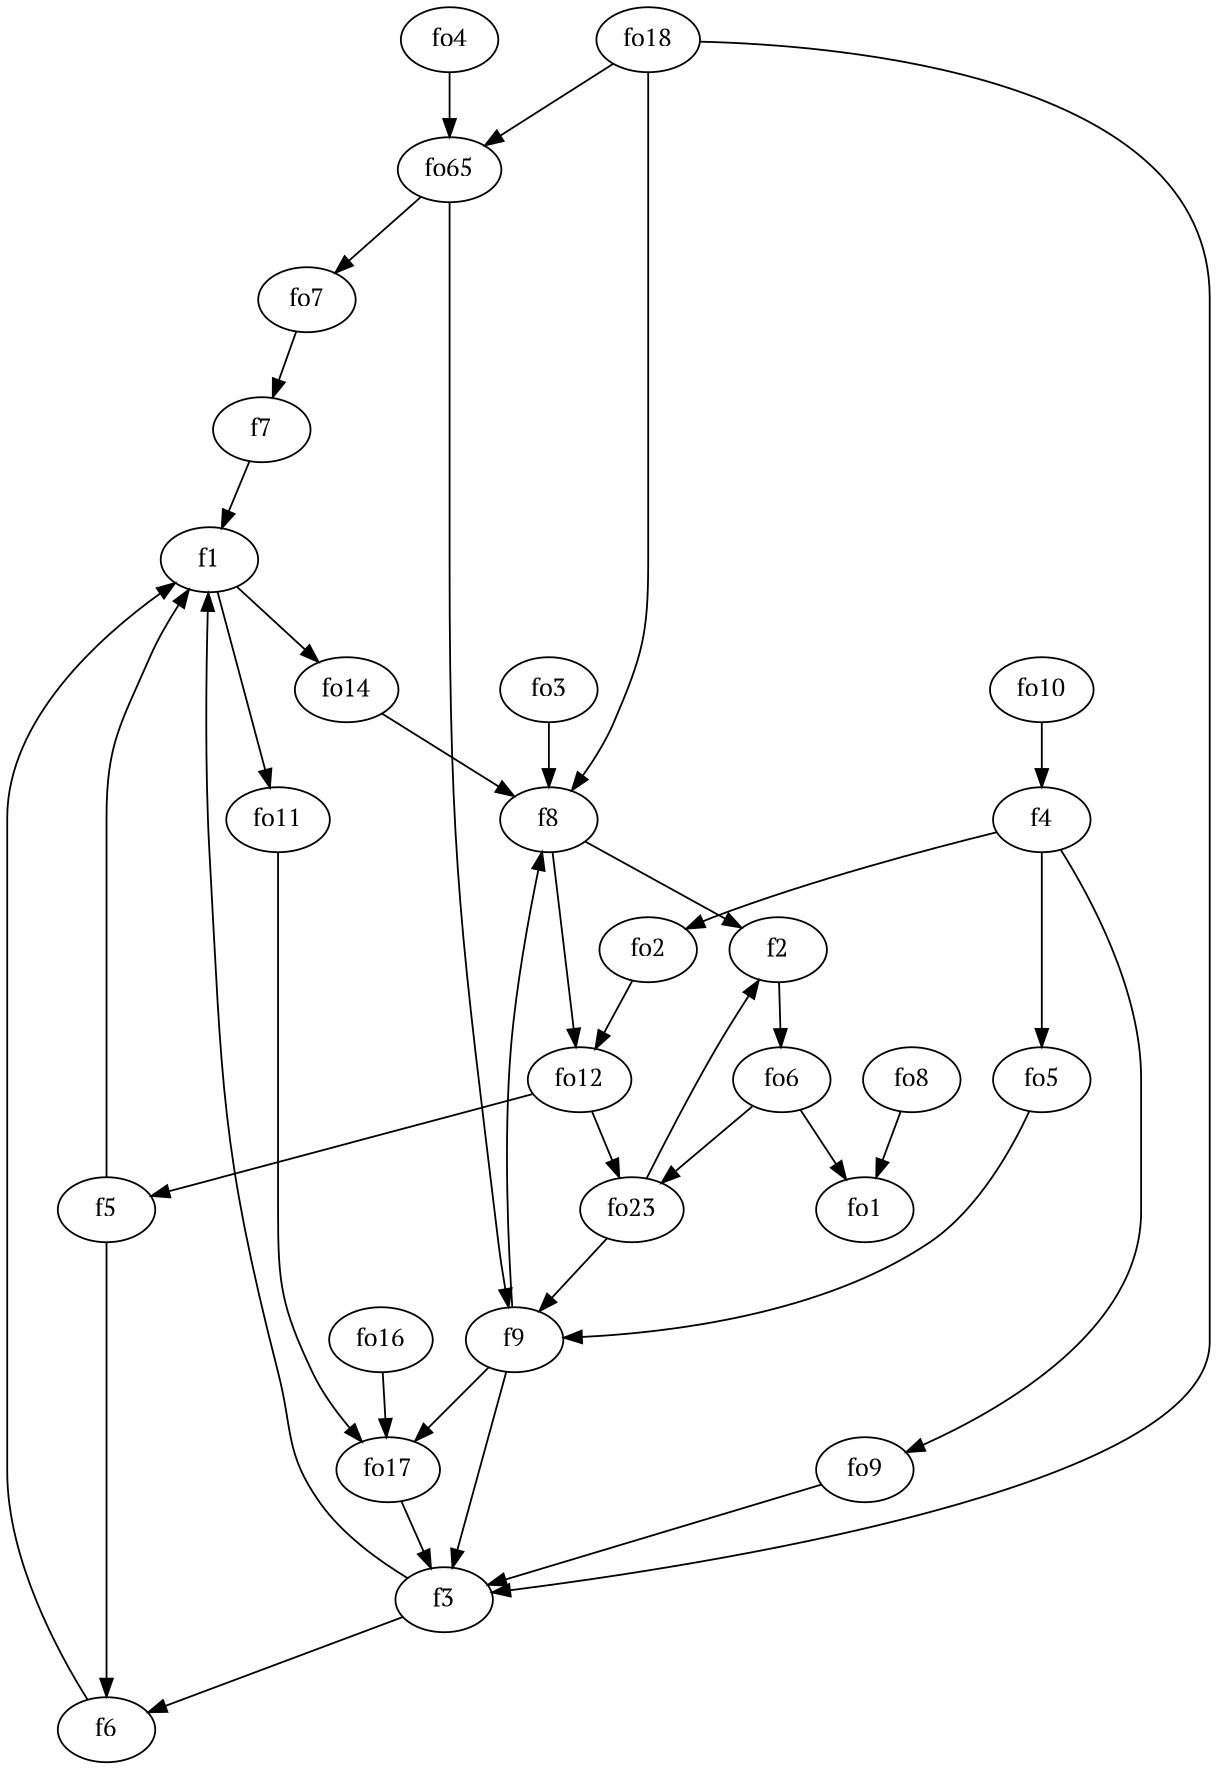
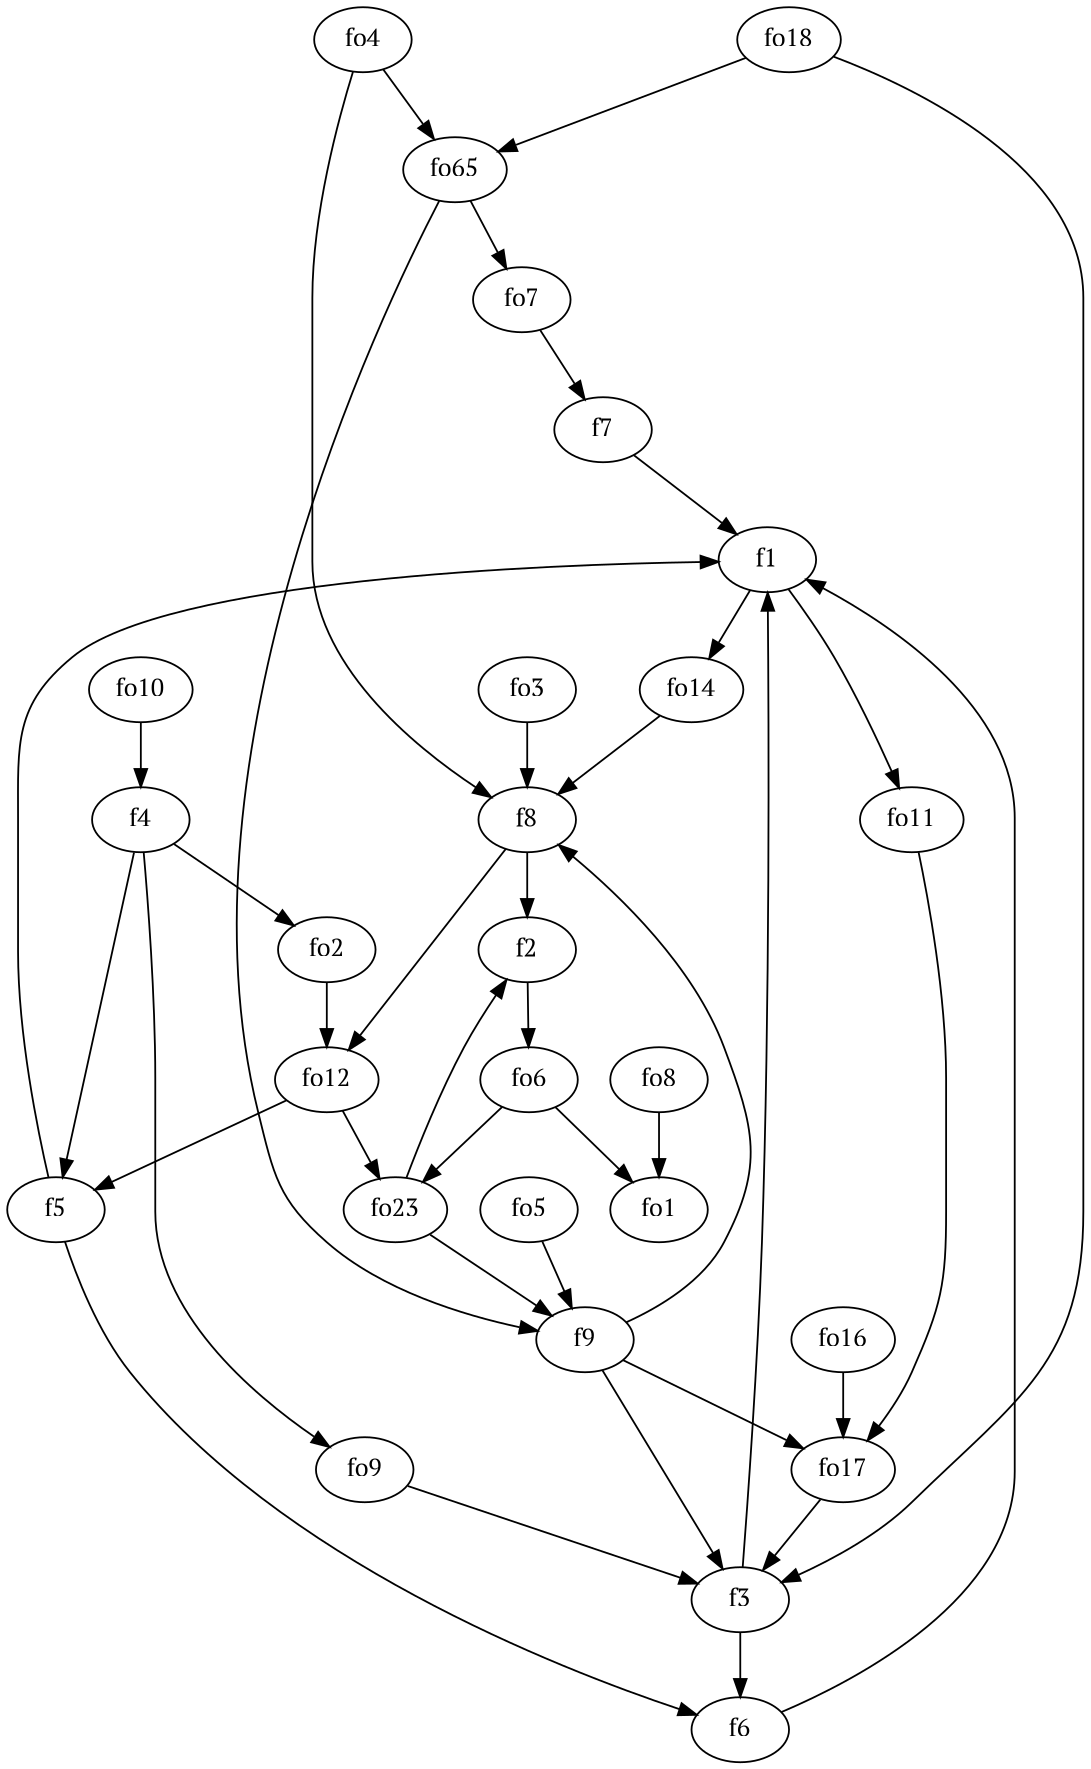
edge "fo18" -> "f8": now "fo4" -> "f8"
edge "f4" -> "fo5": now "f4" -> "f5"
